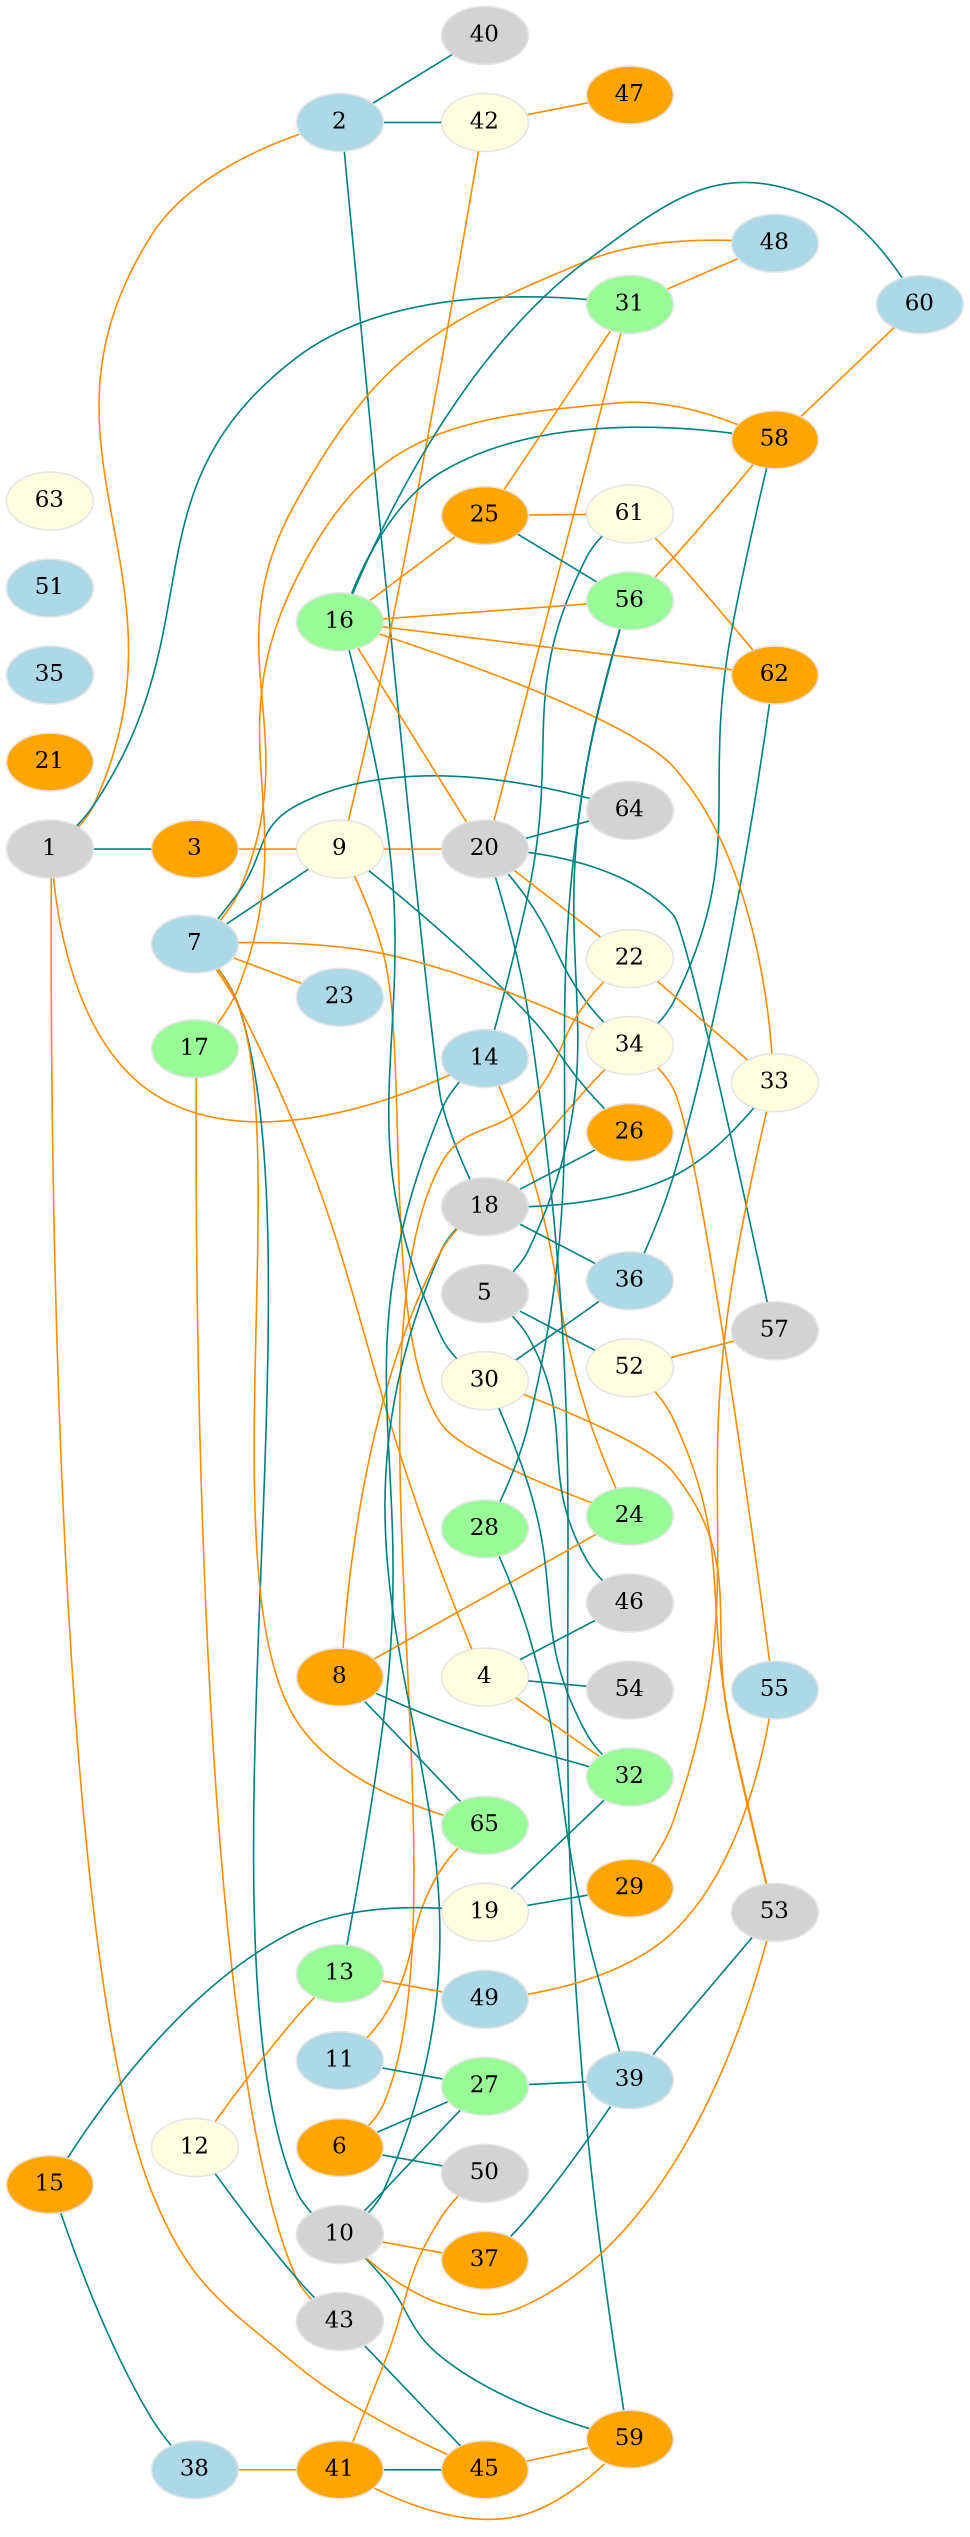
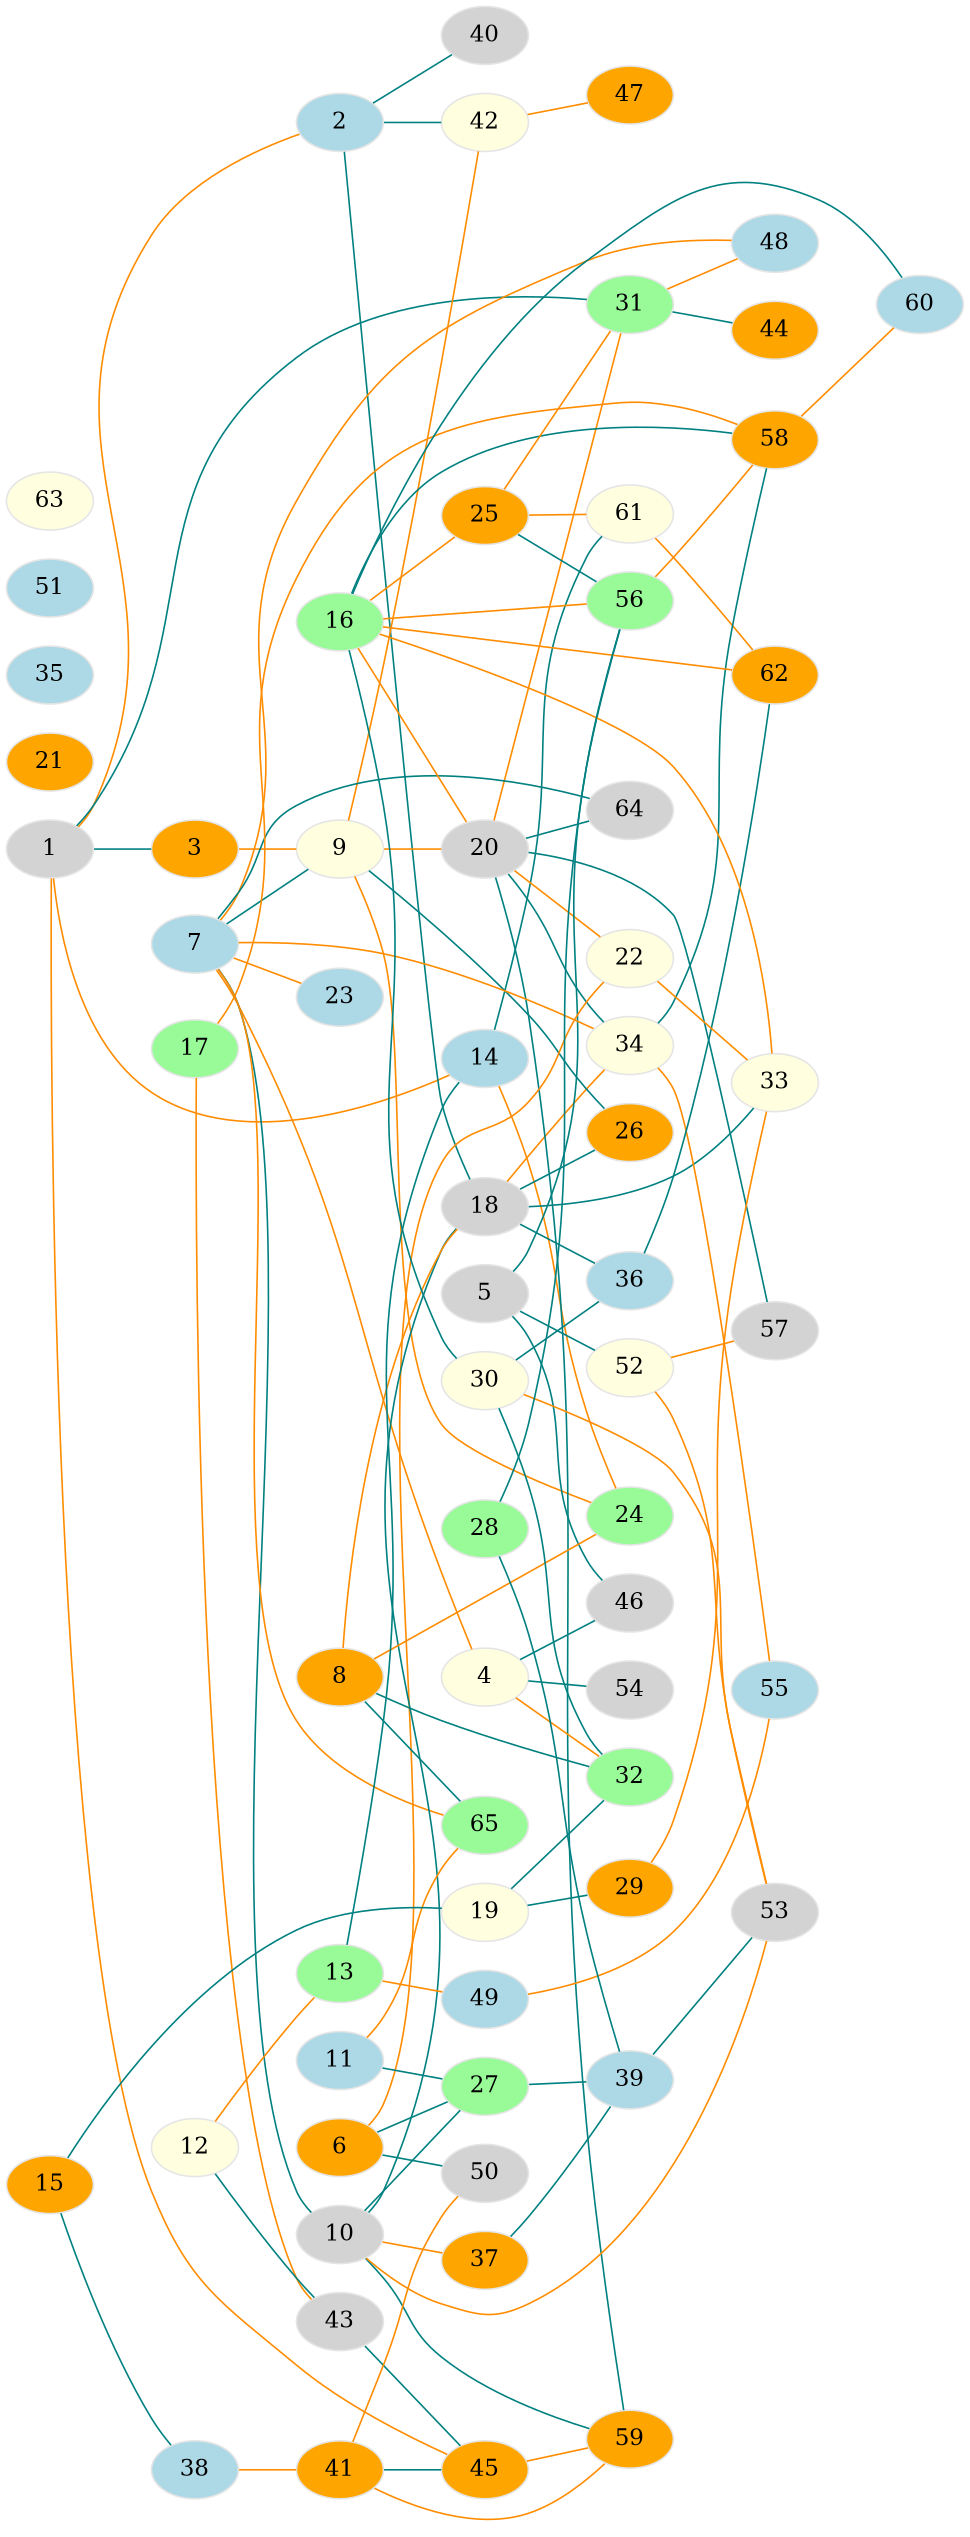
node "44": added
